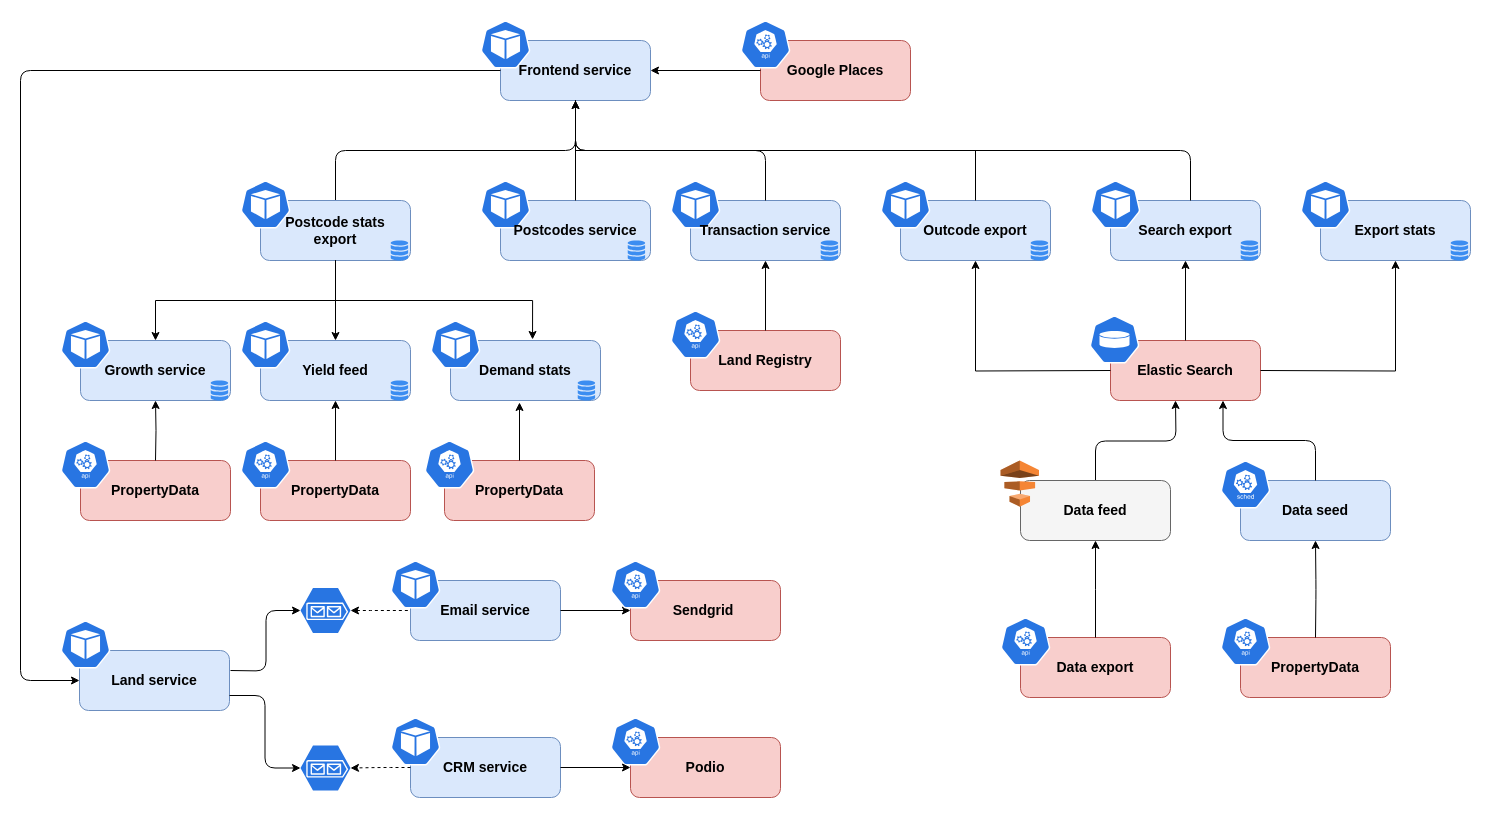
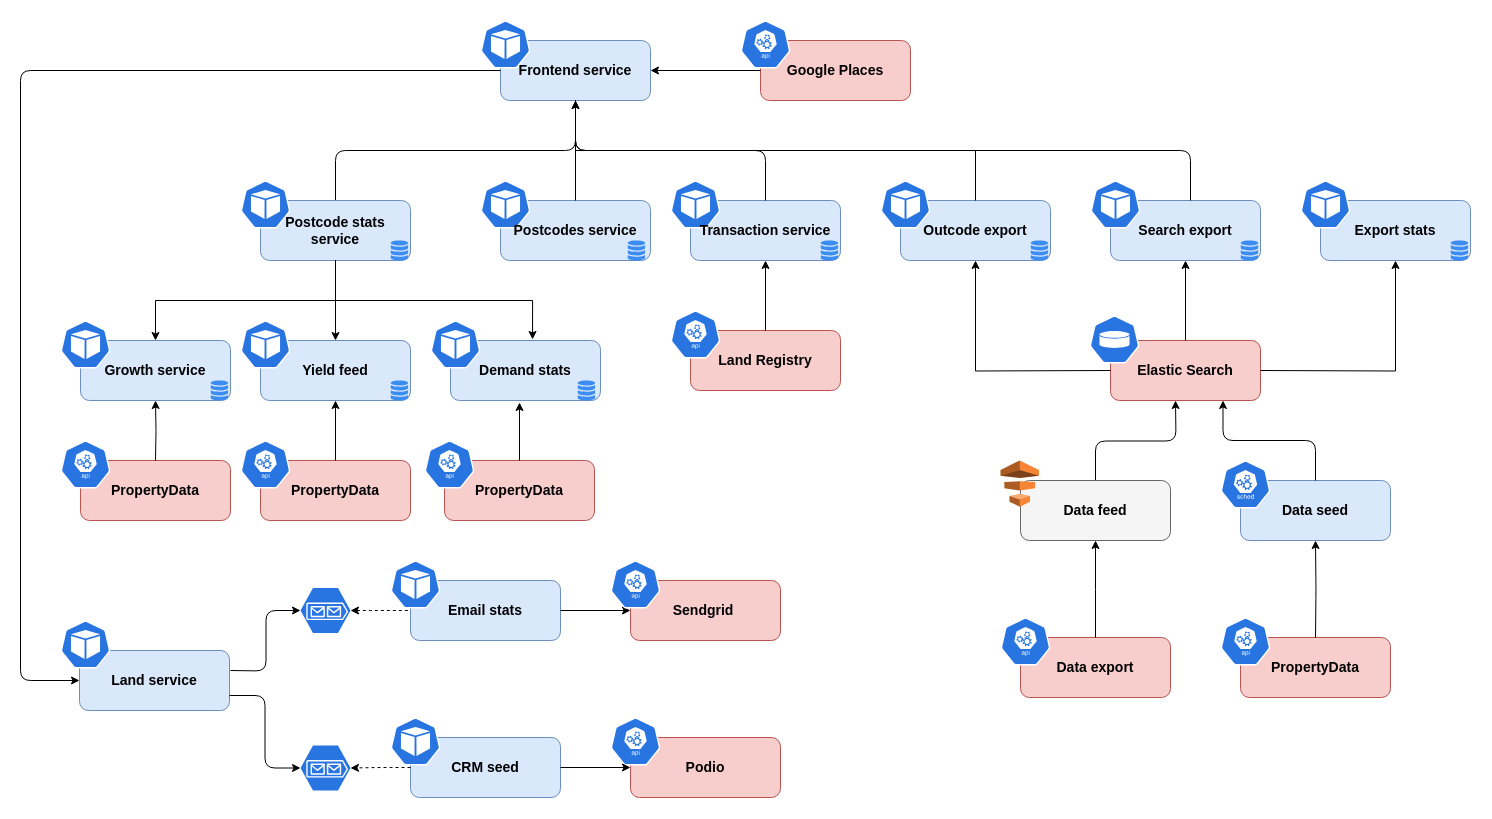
node "Postcode stats export": label "Postcode stats export" -> "Postcode stats service"
node "Email service": label "Email service" -> "Email stats"
node "CRM service": label "CRM service" -> "CRM seed"
